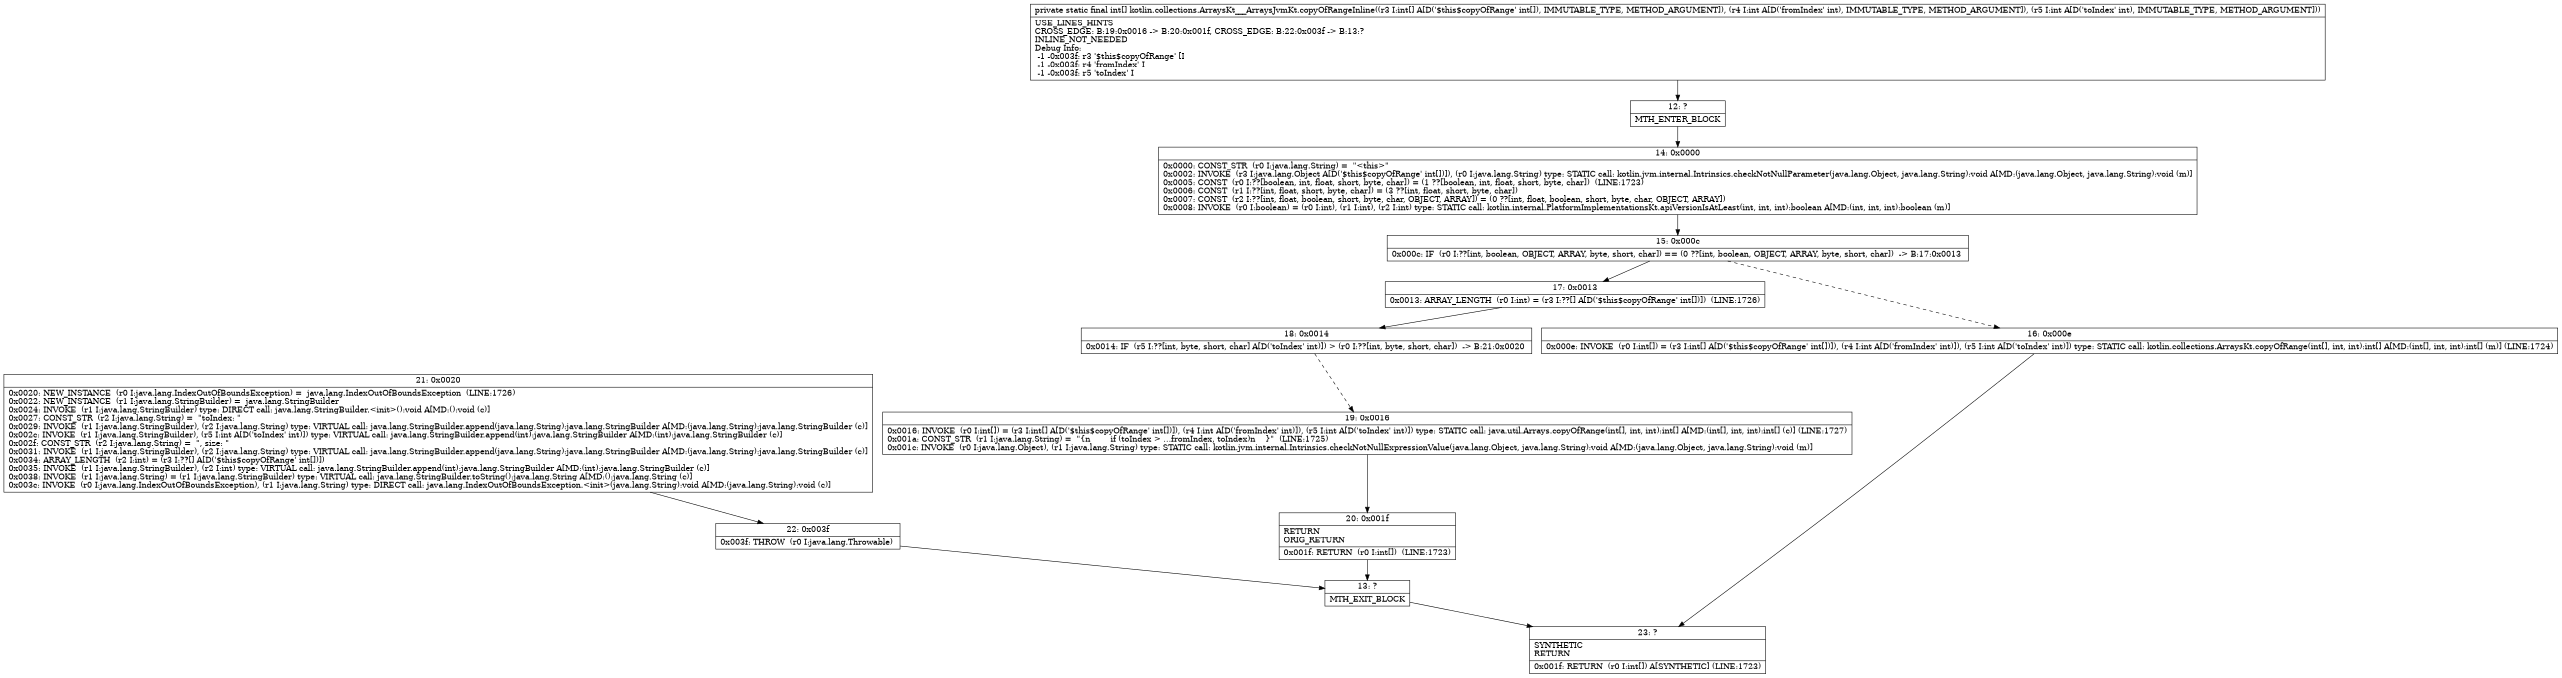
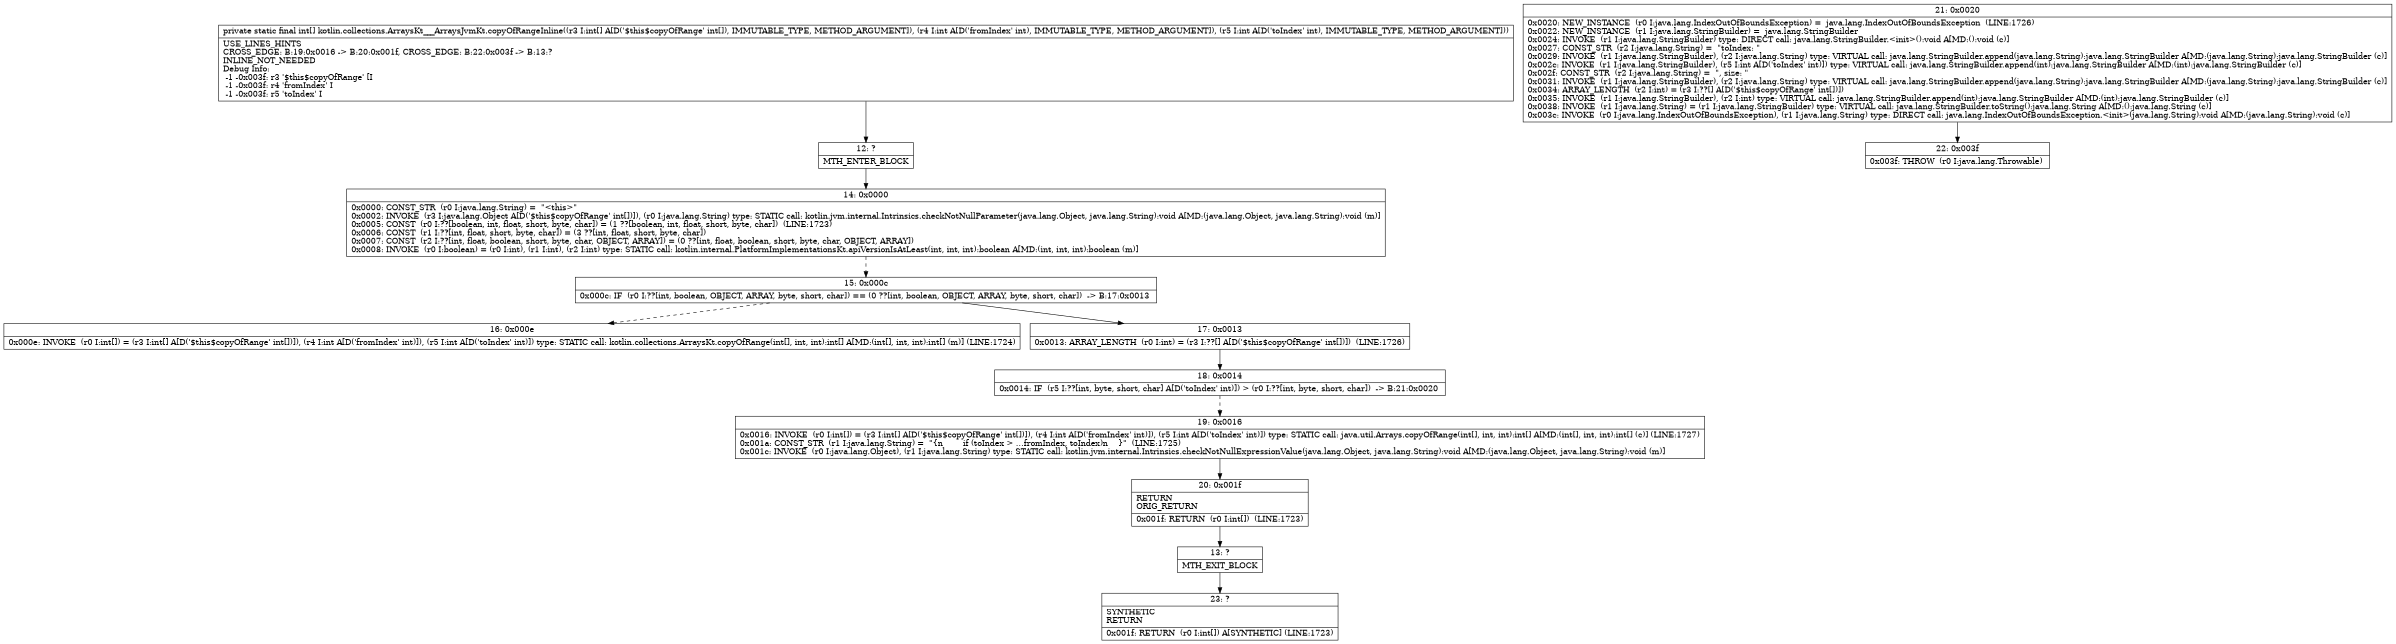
edge "14: 0x0000" -> "15: 0x000c": style solid -> dashed
edge "16: 0x000e" -> "23: ?": removed
edge "22: 0x003f" -> "13: ?": removed
